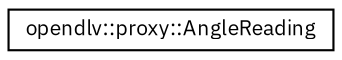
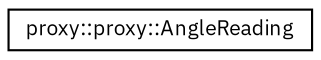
node "opendlv::proxy::AngleReading": label "opendlv::proxy::AngleReading" -> "proxy::proxy::AngleReading"
